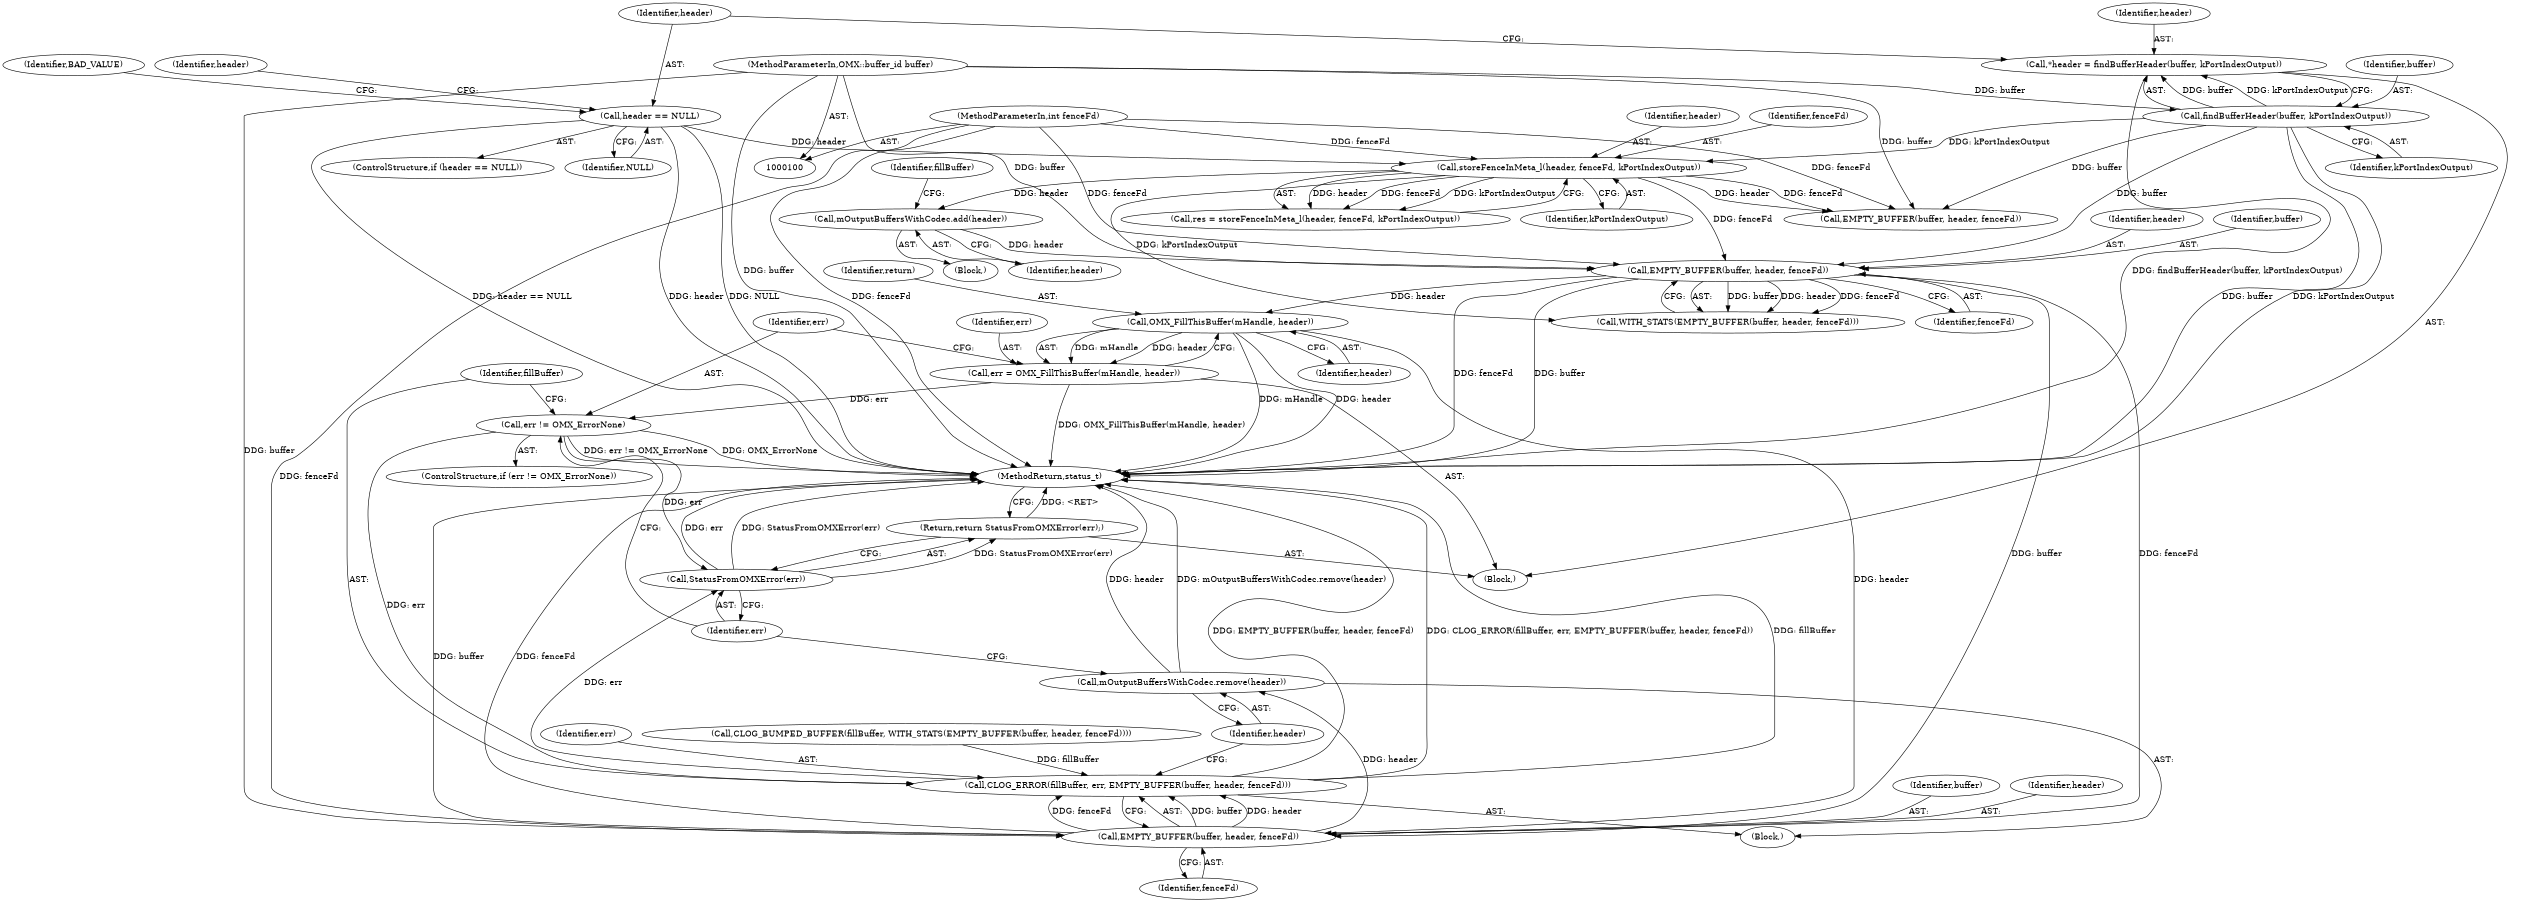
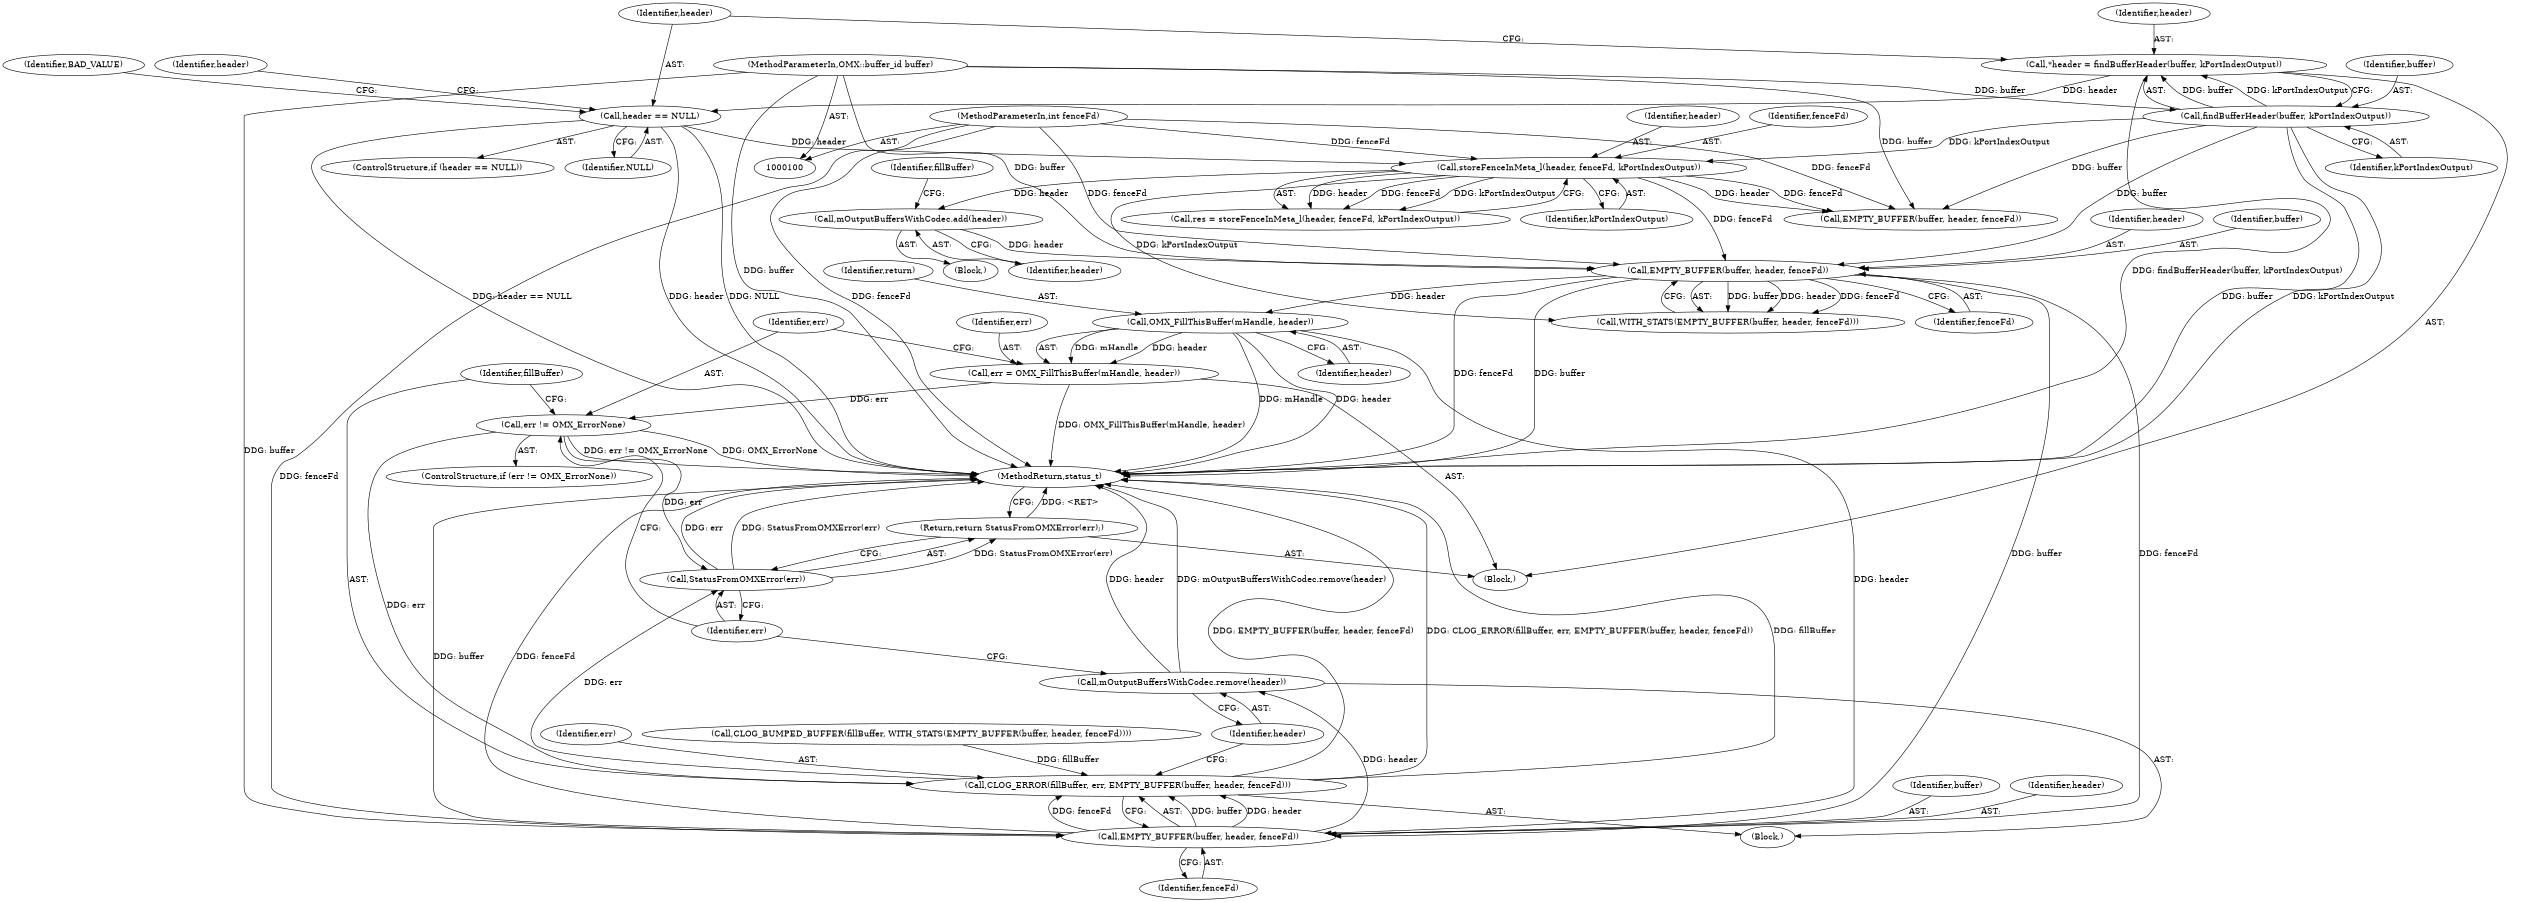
edge "(Call,*header = findBufferHeader(buffer, kPortIndexOutput))" -> "(Call,header == NULL)": added, label "DDG: header"
edge "(Call,err = OMX_FillThisBuffer(mHandle, header))" -> "(Call,OMX_FillThisBuffer(mHandle, header))": removed, label "CFG:"
